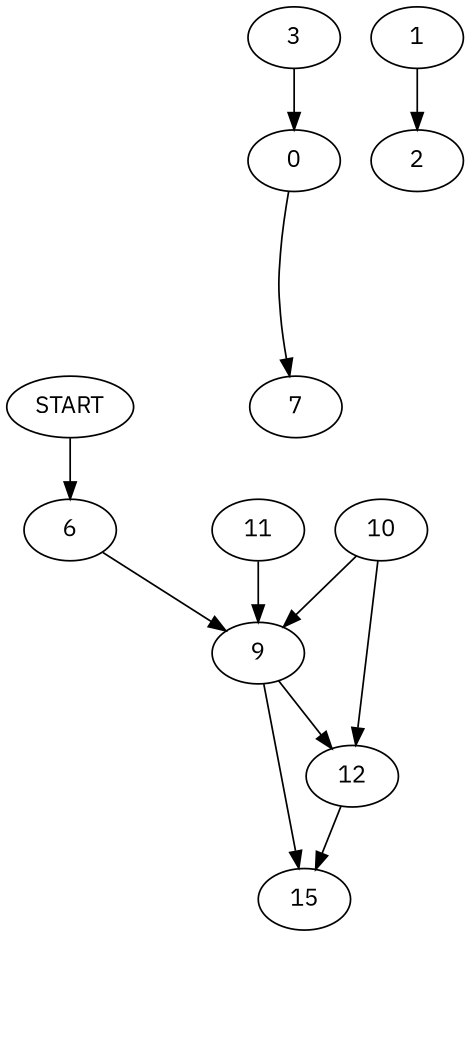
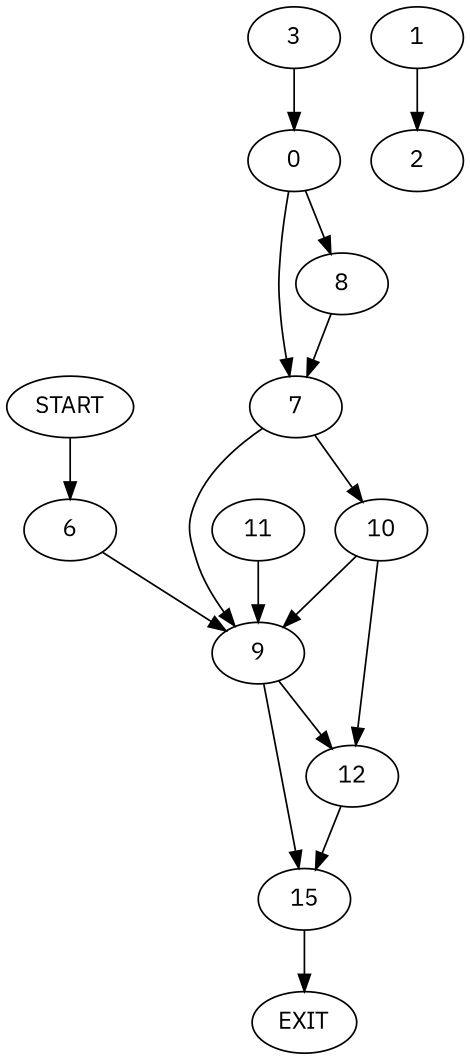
node "8": added
edge "7" -> "10": added
edge "7" -> "9": added
node "EXIT": added
